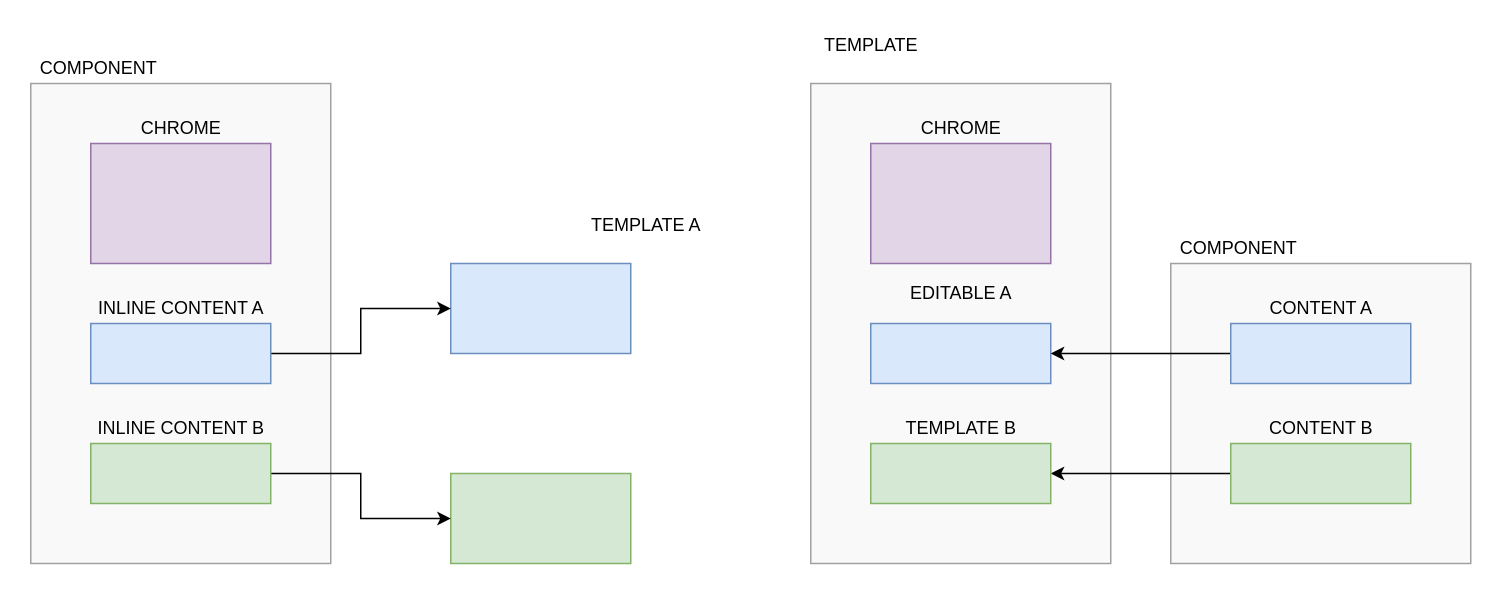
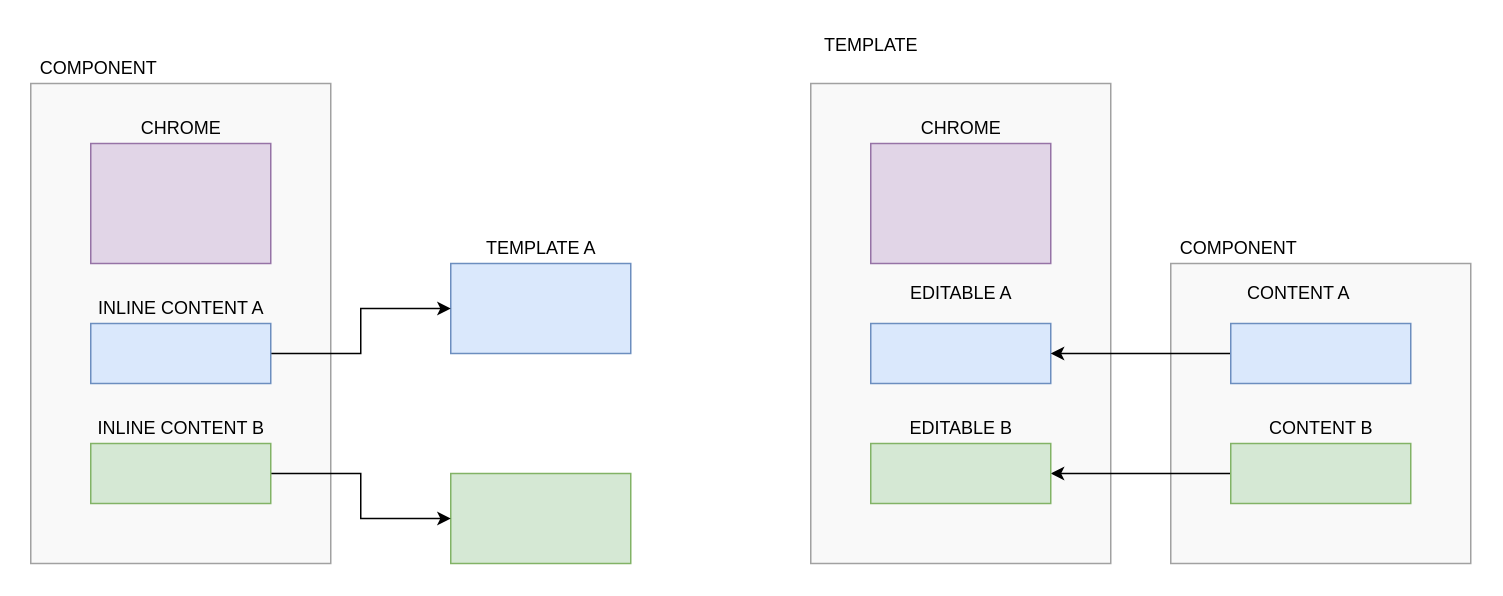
node "TEMPLATE A": moved (646, 226) -> (541, 248)
node "CONTENT A": moved (1321, 308) -> (1298, 293)
node "TEMPLATE B": label "TEMPLATE B" -> "EDITABLE B"
